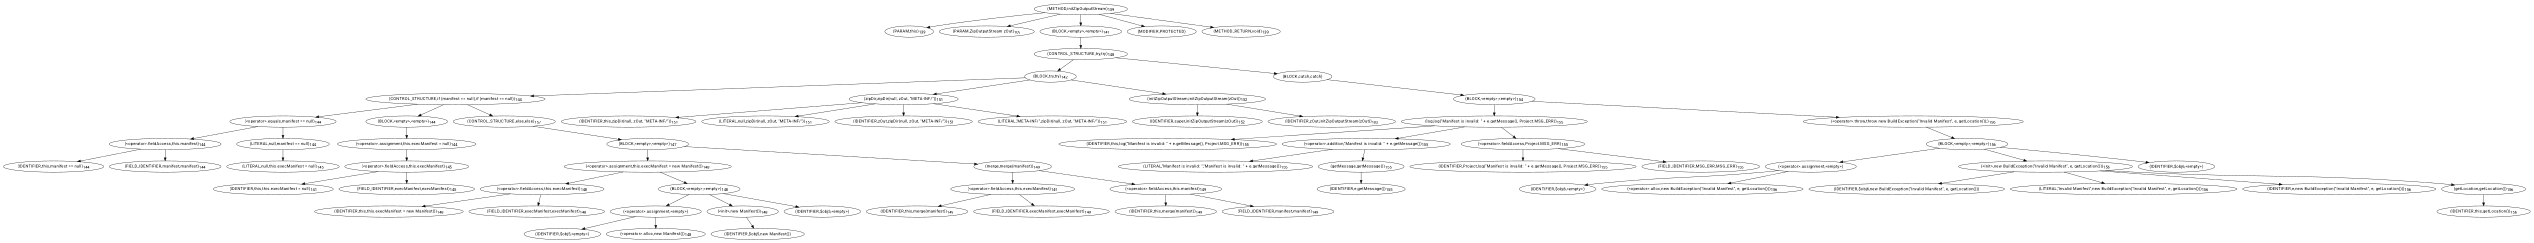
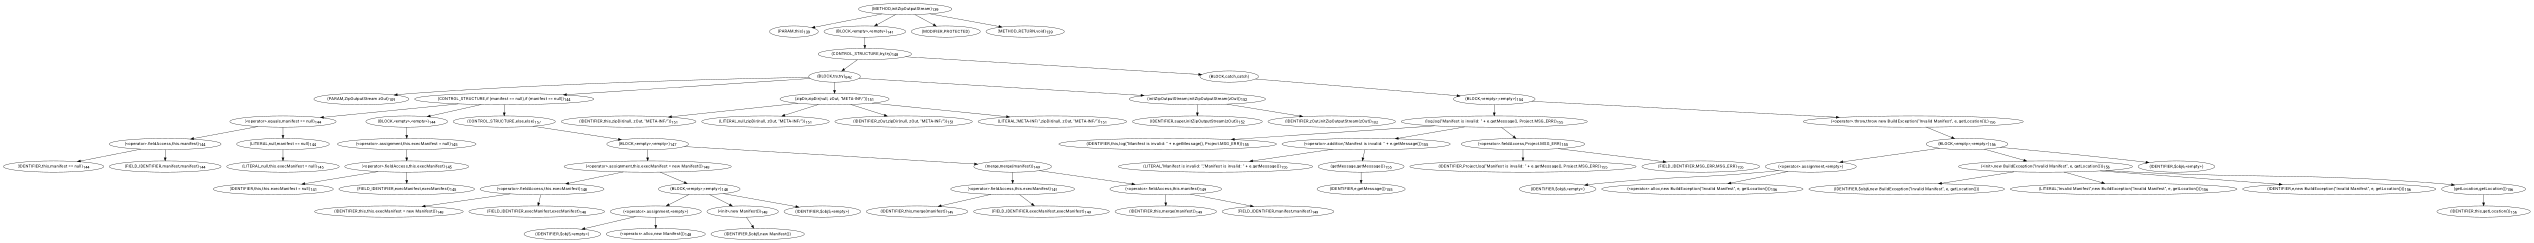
edge "(METHOD,initZipOutputStream)" -> "(PARAM,ZipOutputStream zOut)": now "(BLOCK,try,try)" -> "(PARAM,ZipOutputStream zOut)"
node "(BLOCK,try,try)": text "142" -> "842"
node "(<operator>.assignment,this.execManifest = null)": text "144" -> "145"
